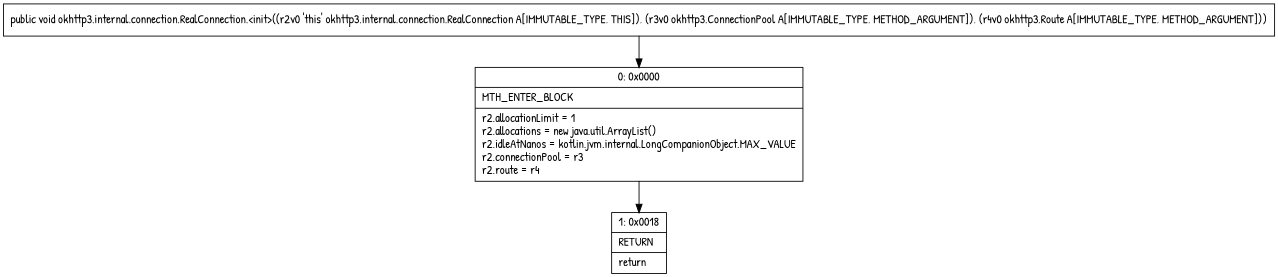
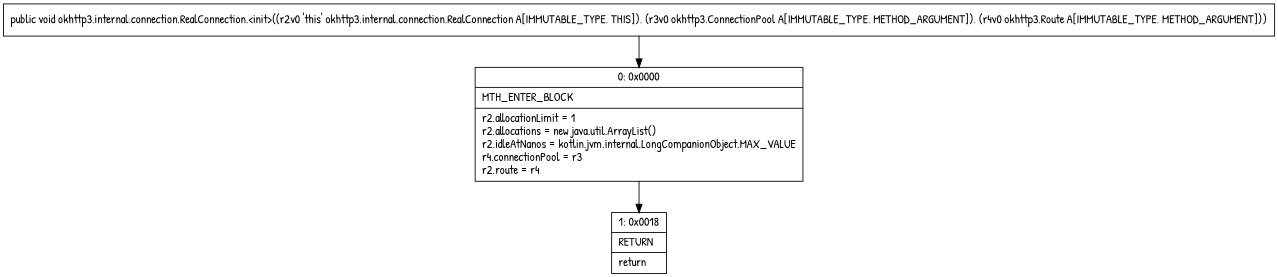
node "0: 0x0000": text "r2.connectionPool = r3" -> "r4.connectionPool = r3"
